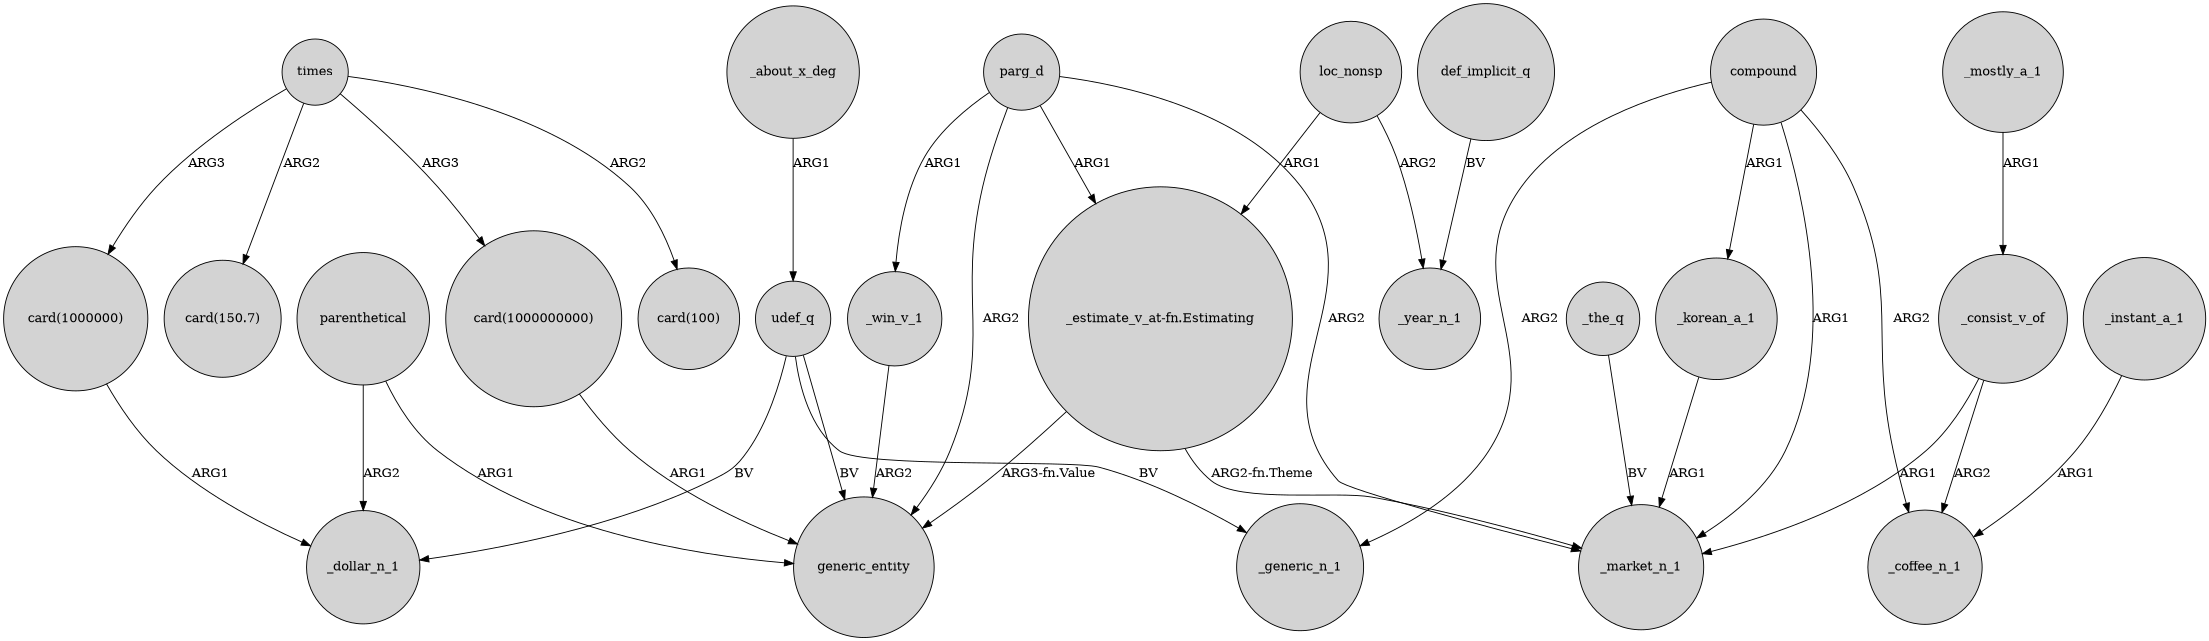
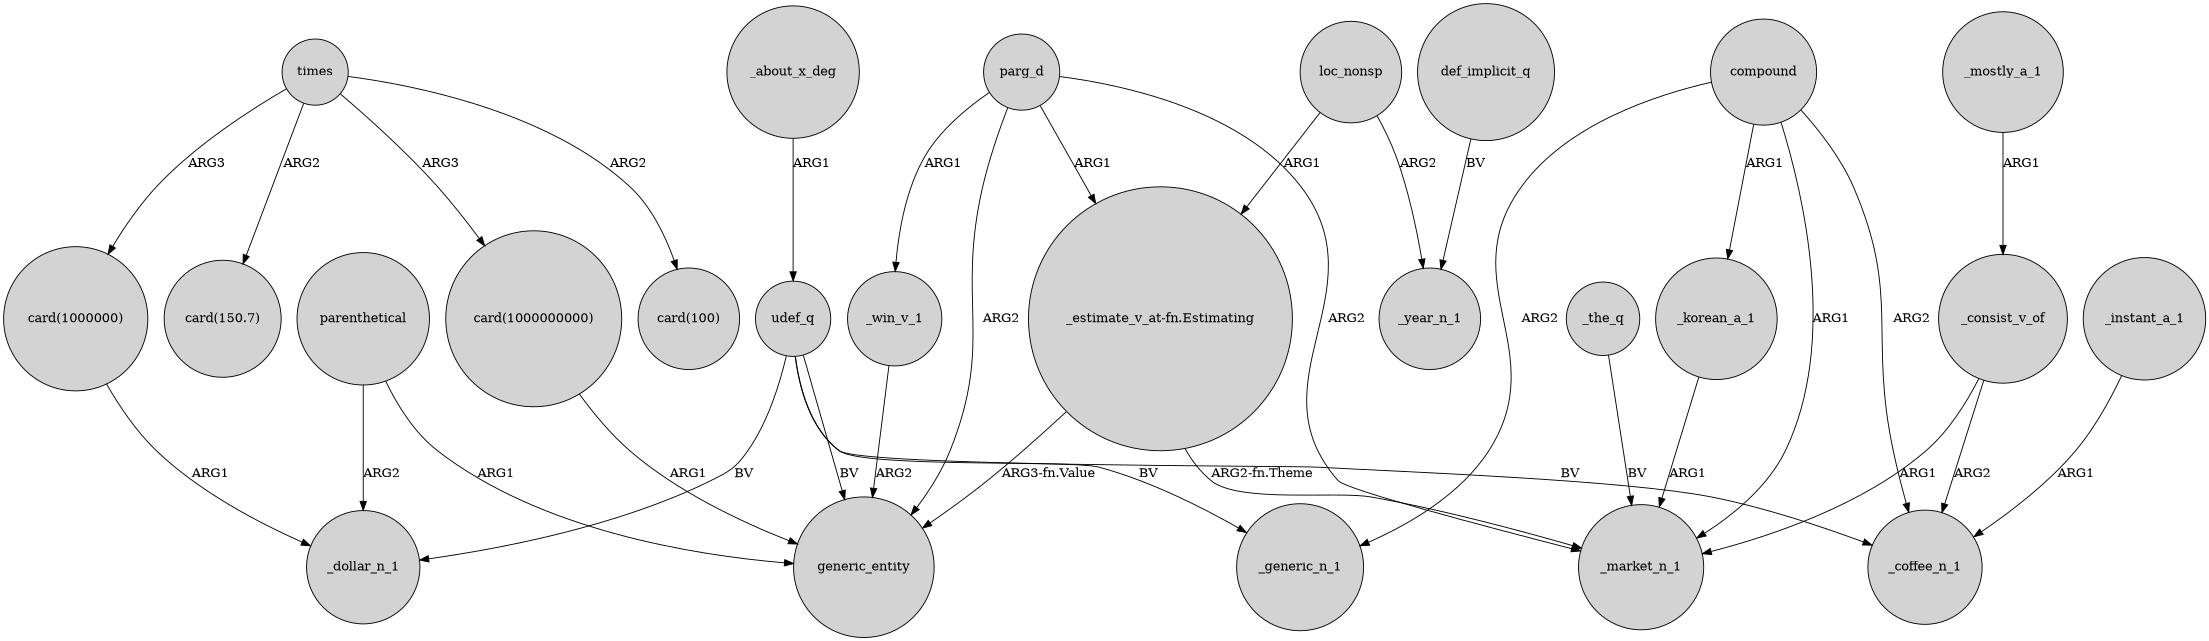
edge "udef_q" -> "_coffee_n_1": added, label "BV"
